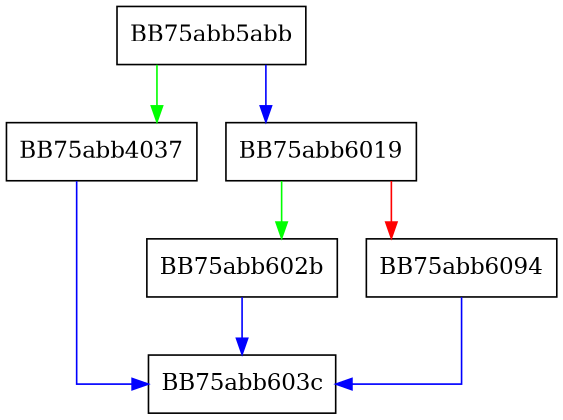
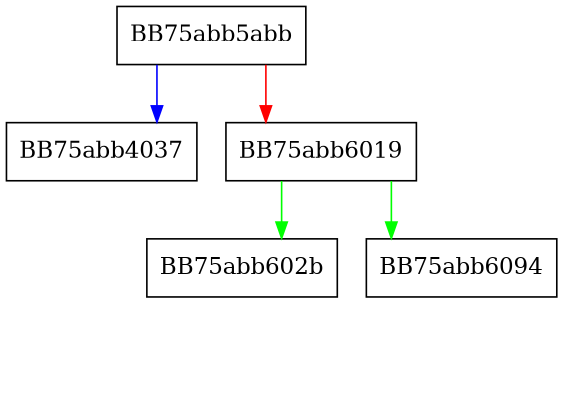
edge "BB75abb5abb" -> "BB75abb4037": color green -> blue
edge "BB75abb5abb" -> "BB75abb6019": color blue -> red
edge "BB75abb6019" -> "BB75abb6094": color red -> green
node "BB75abb603c": removed
